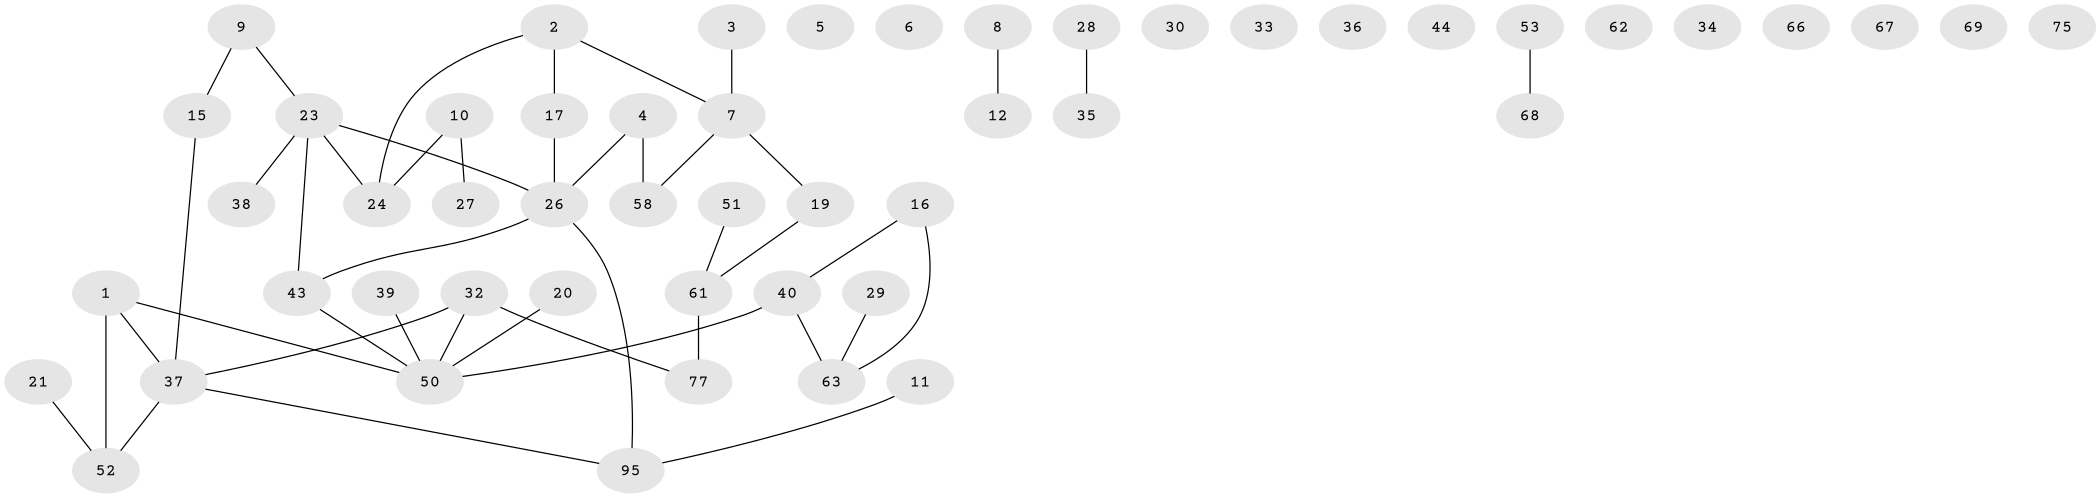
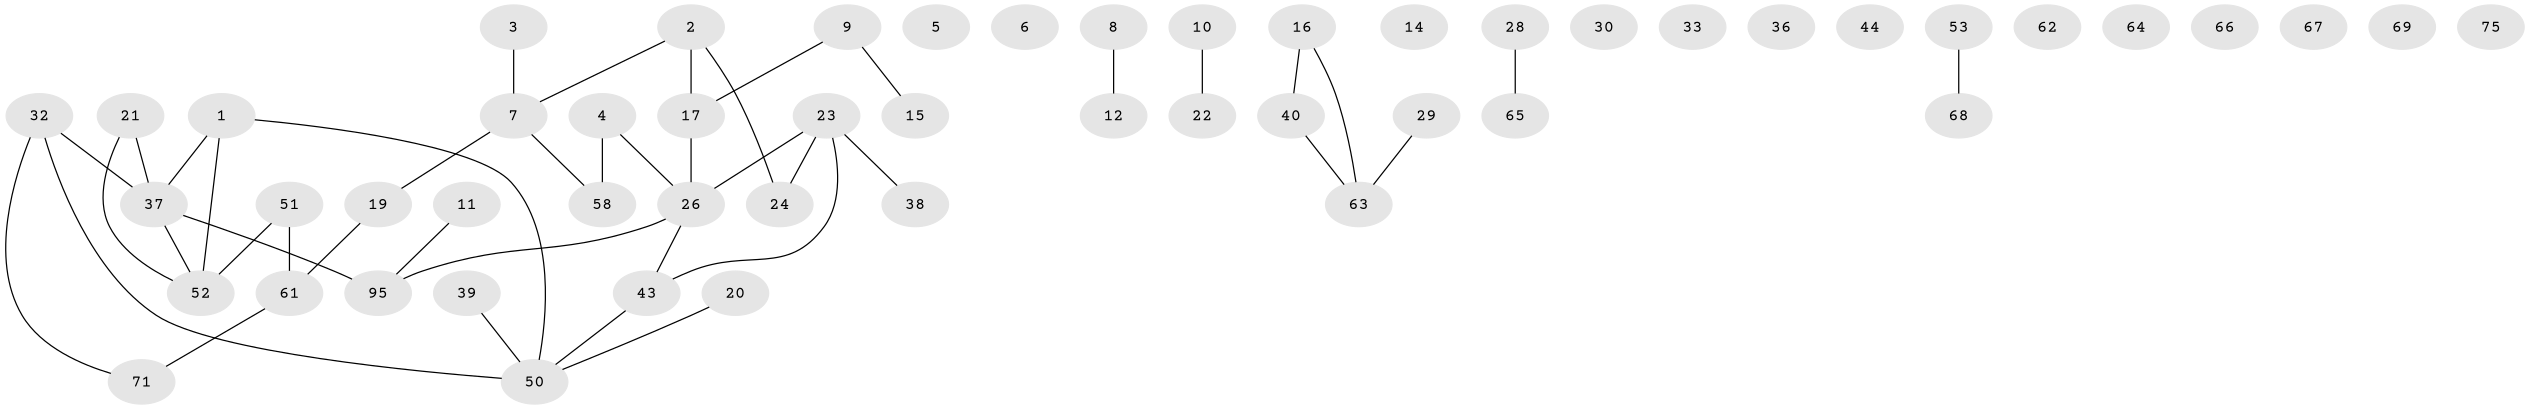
node "14": added
node "34": label "34" -> "64"
edge "9" -- "23": now "9" -- "17"
node "35": label "35" -> "65"
edge "10" -- "24": removed
node "27": label "27" -> "22"
edge "15" -- "37": now "21" -- "37"
edge "51" -- "52": added
edge "40" -- "50": removed
node "77": label "77" -> "71"
